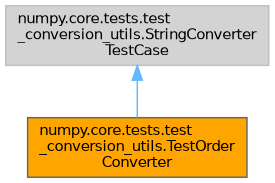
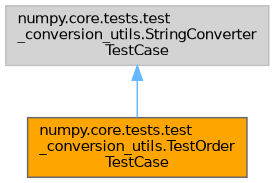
node "numpy.core.tests.test _conversion_utils.TestOrder Converter": label "numpy.core.tests.test _conversion_utils.TestOrder Converter" -> "numpy.core.tests.test _conversion_utils.TestOrder TestCase"
